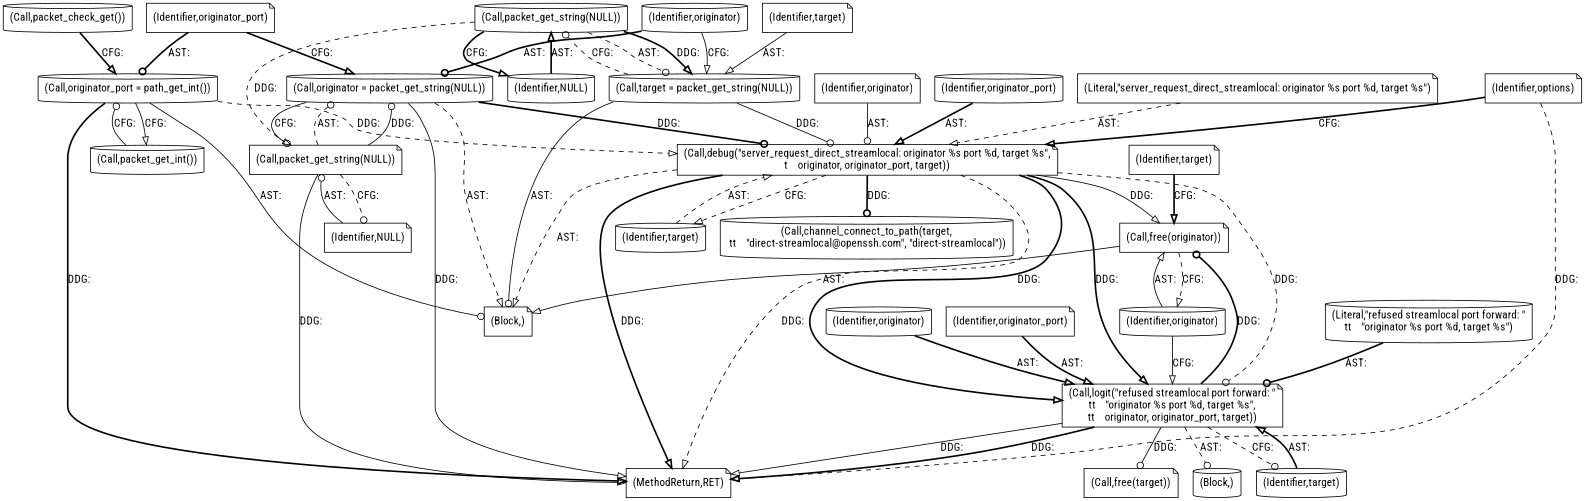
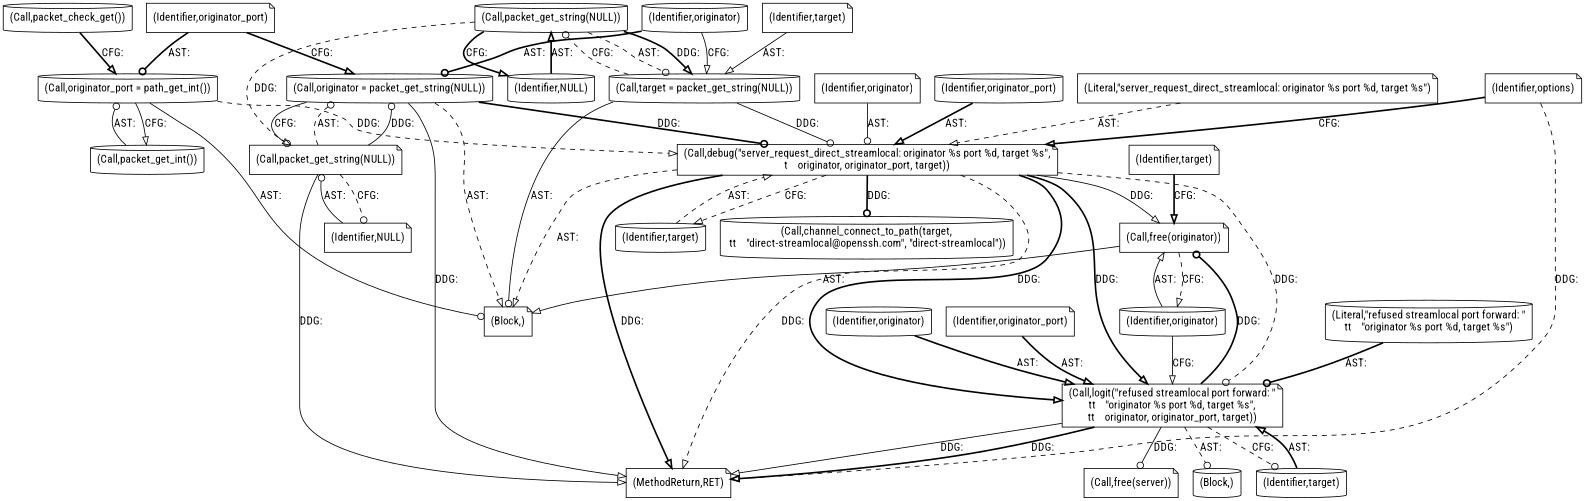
edge "(Call,packet_get_int())" -> "(Call,originator_port = path_get_int())": label "CFG: " -> "AST: "
edge "(Call,originator_port = path_get_int())" -> "(MethodReturn,RET)": removed, label "DDG:"
node "(Call,free(target))": label "(Call,free(target))" -> "(Call,free(server))"
